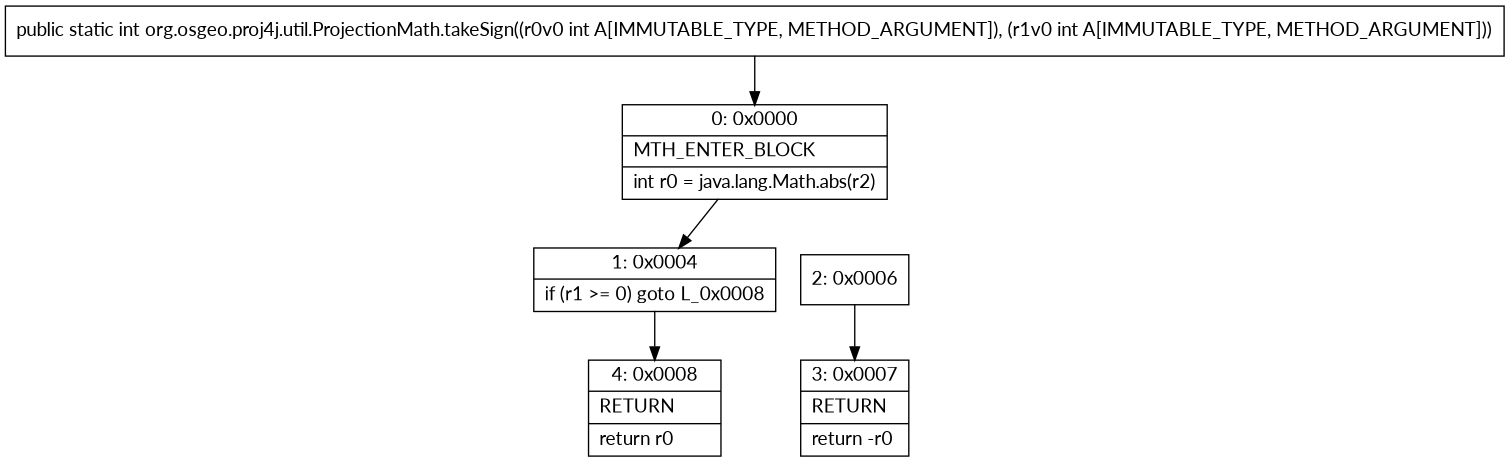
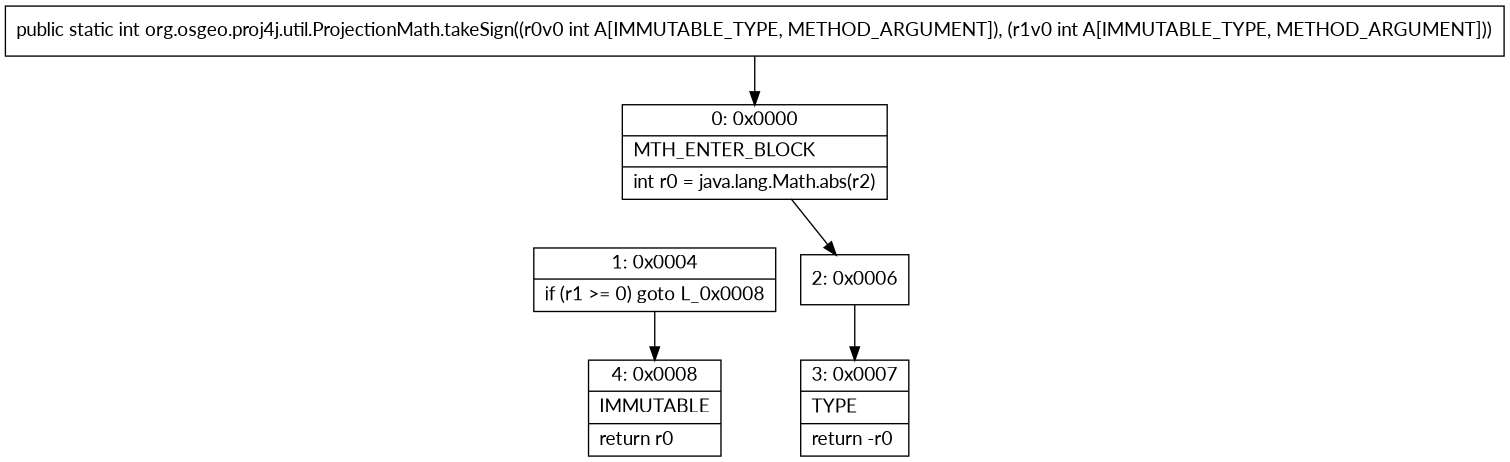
edge "0: 0x0000" -> "1: 0x0004": now "0: 0x0000" -> "2: 0x0006"
node "4: 0x0008": text "RETURN" -> "IMMUTABLE"
node "3: 0x0007": text "RETURN" -> "TYPE"
